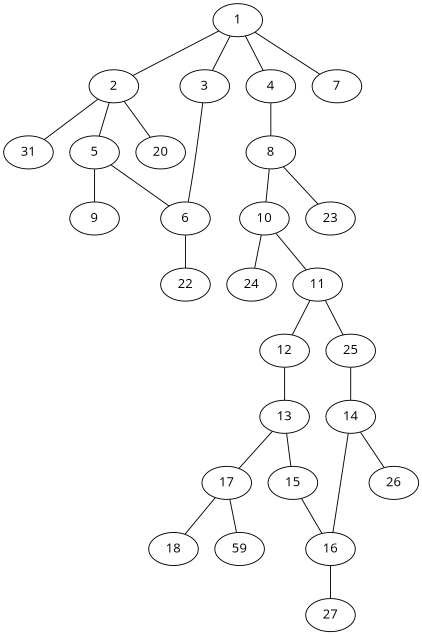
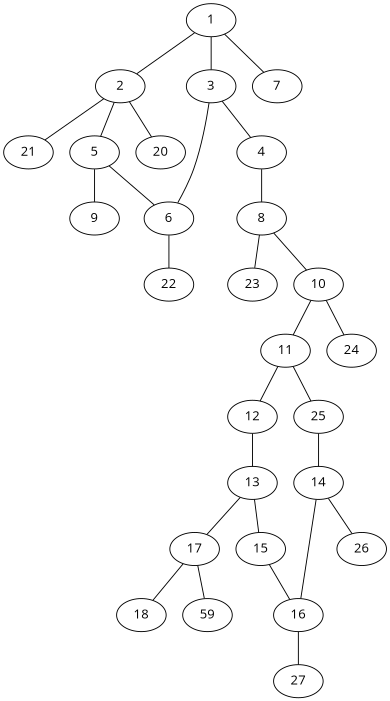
edge "1" -- "4": now "3" -- "4"
node "31": label "31" -> "21"
